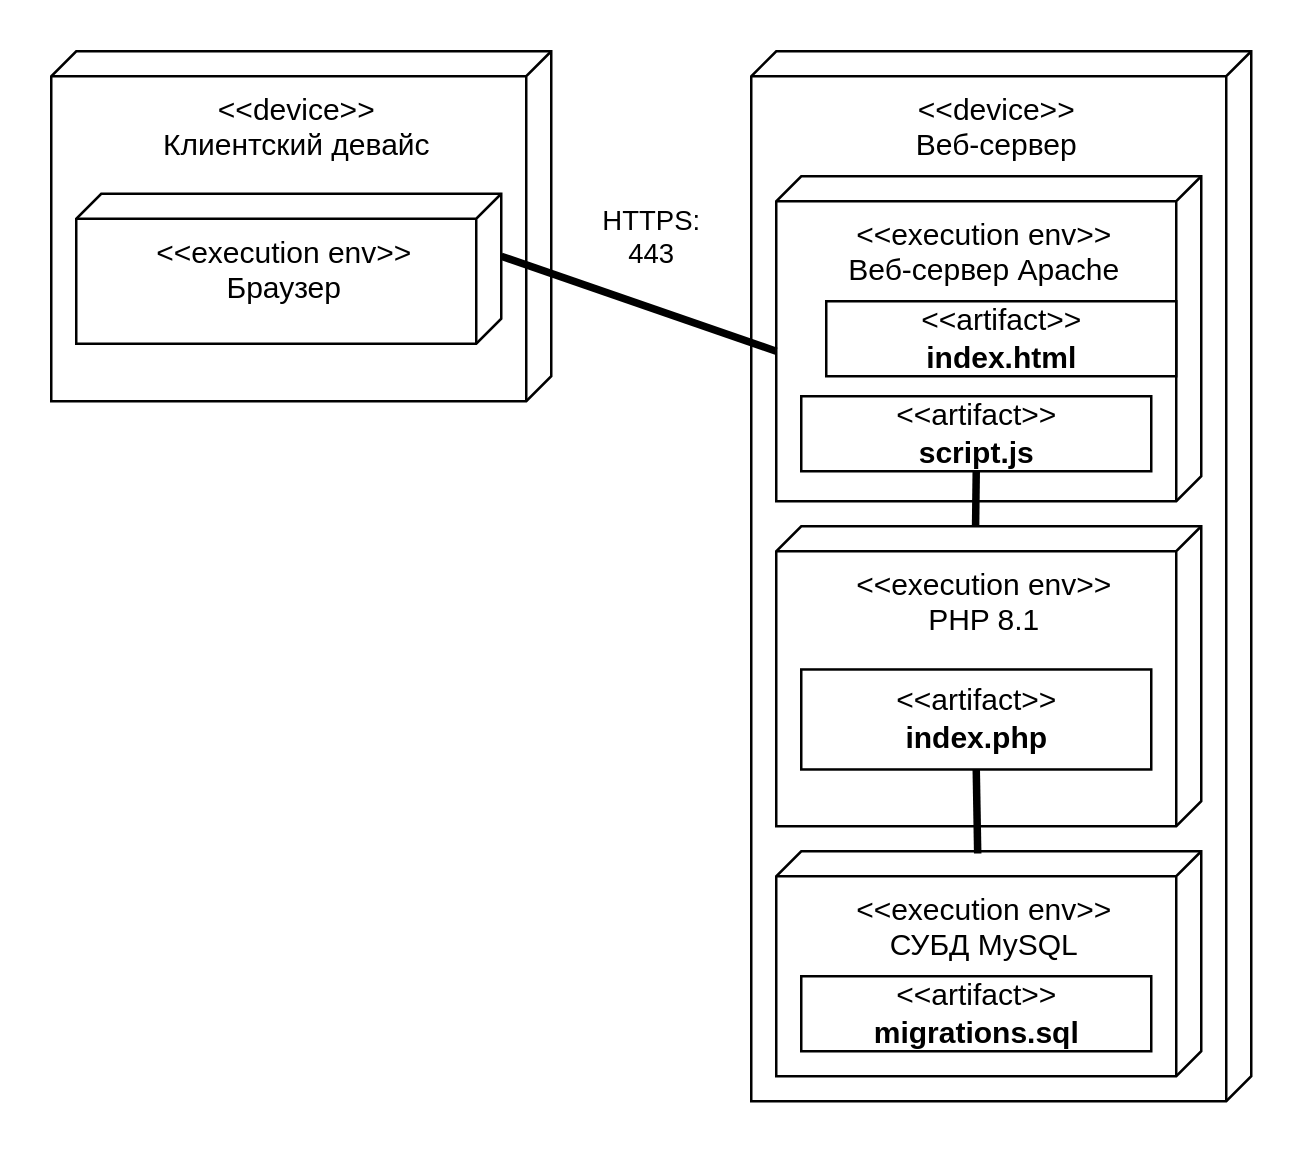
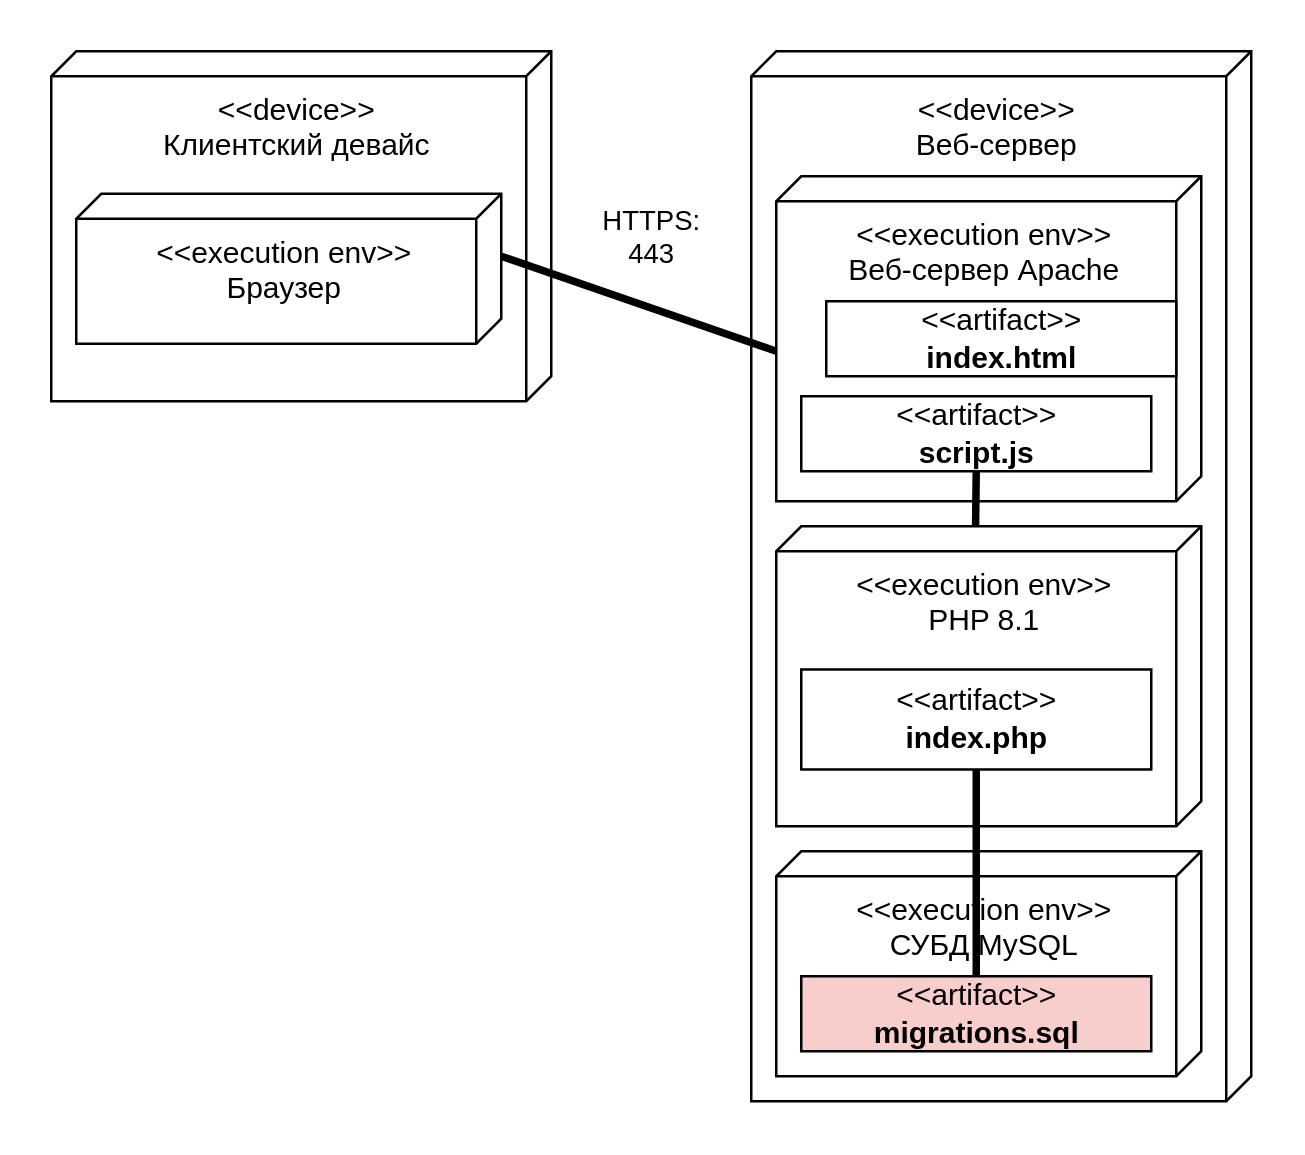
edge "<<artifact>> index.php" -- "<<execution env>> СУБД MySQL": now "<<artifact>> index.php" -- "<<artifact>> migrations.sql"
node "<<artifact>> migrations.sql": fillcolor #ffffff -> #f8cecc
